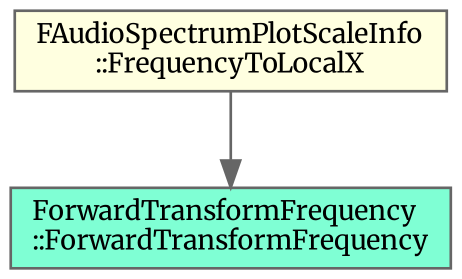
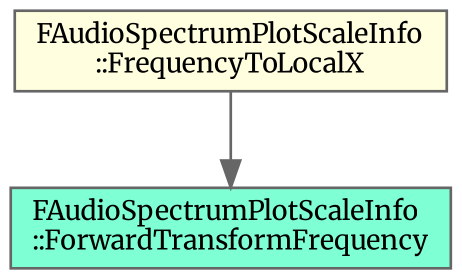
node "ForwardTransformFrequency ::ForwardTransformFrequency": label "ForwardTransformFrequency ::ForwardTransformFrequency" -> "FAudioSpectrumPlotScaleInfo ::ForwardTransformFrequency"
